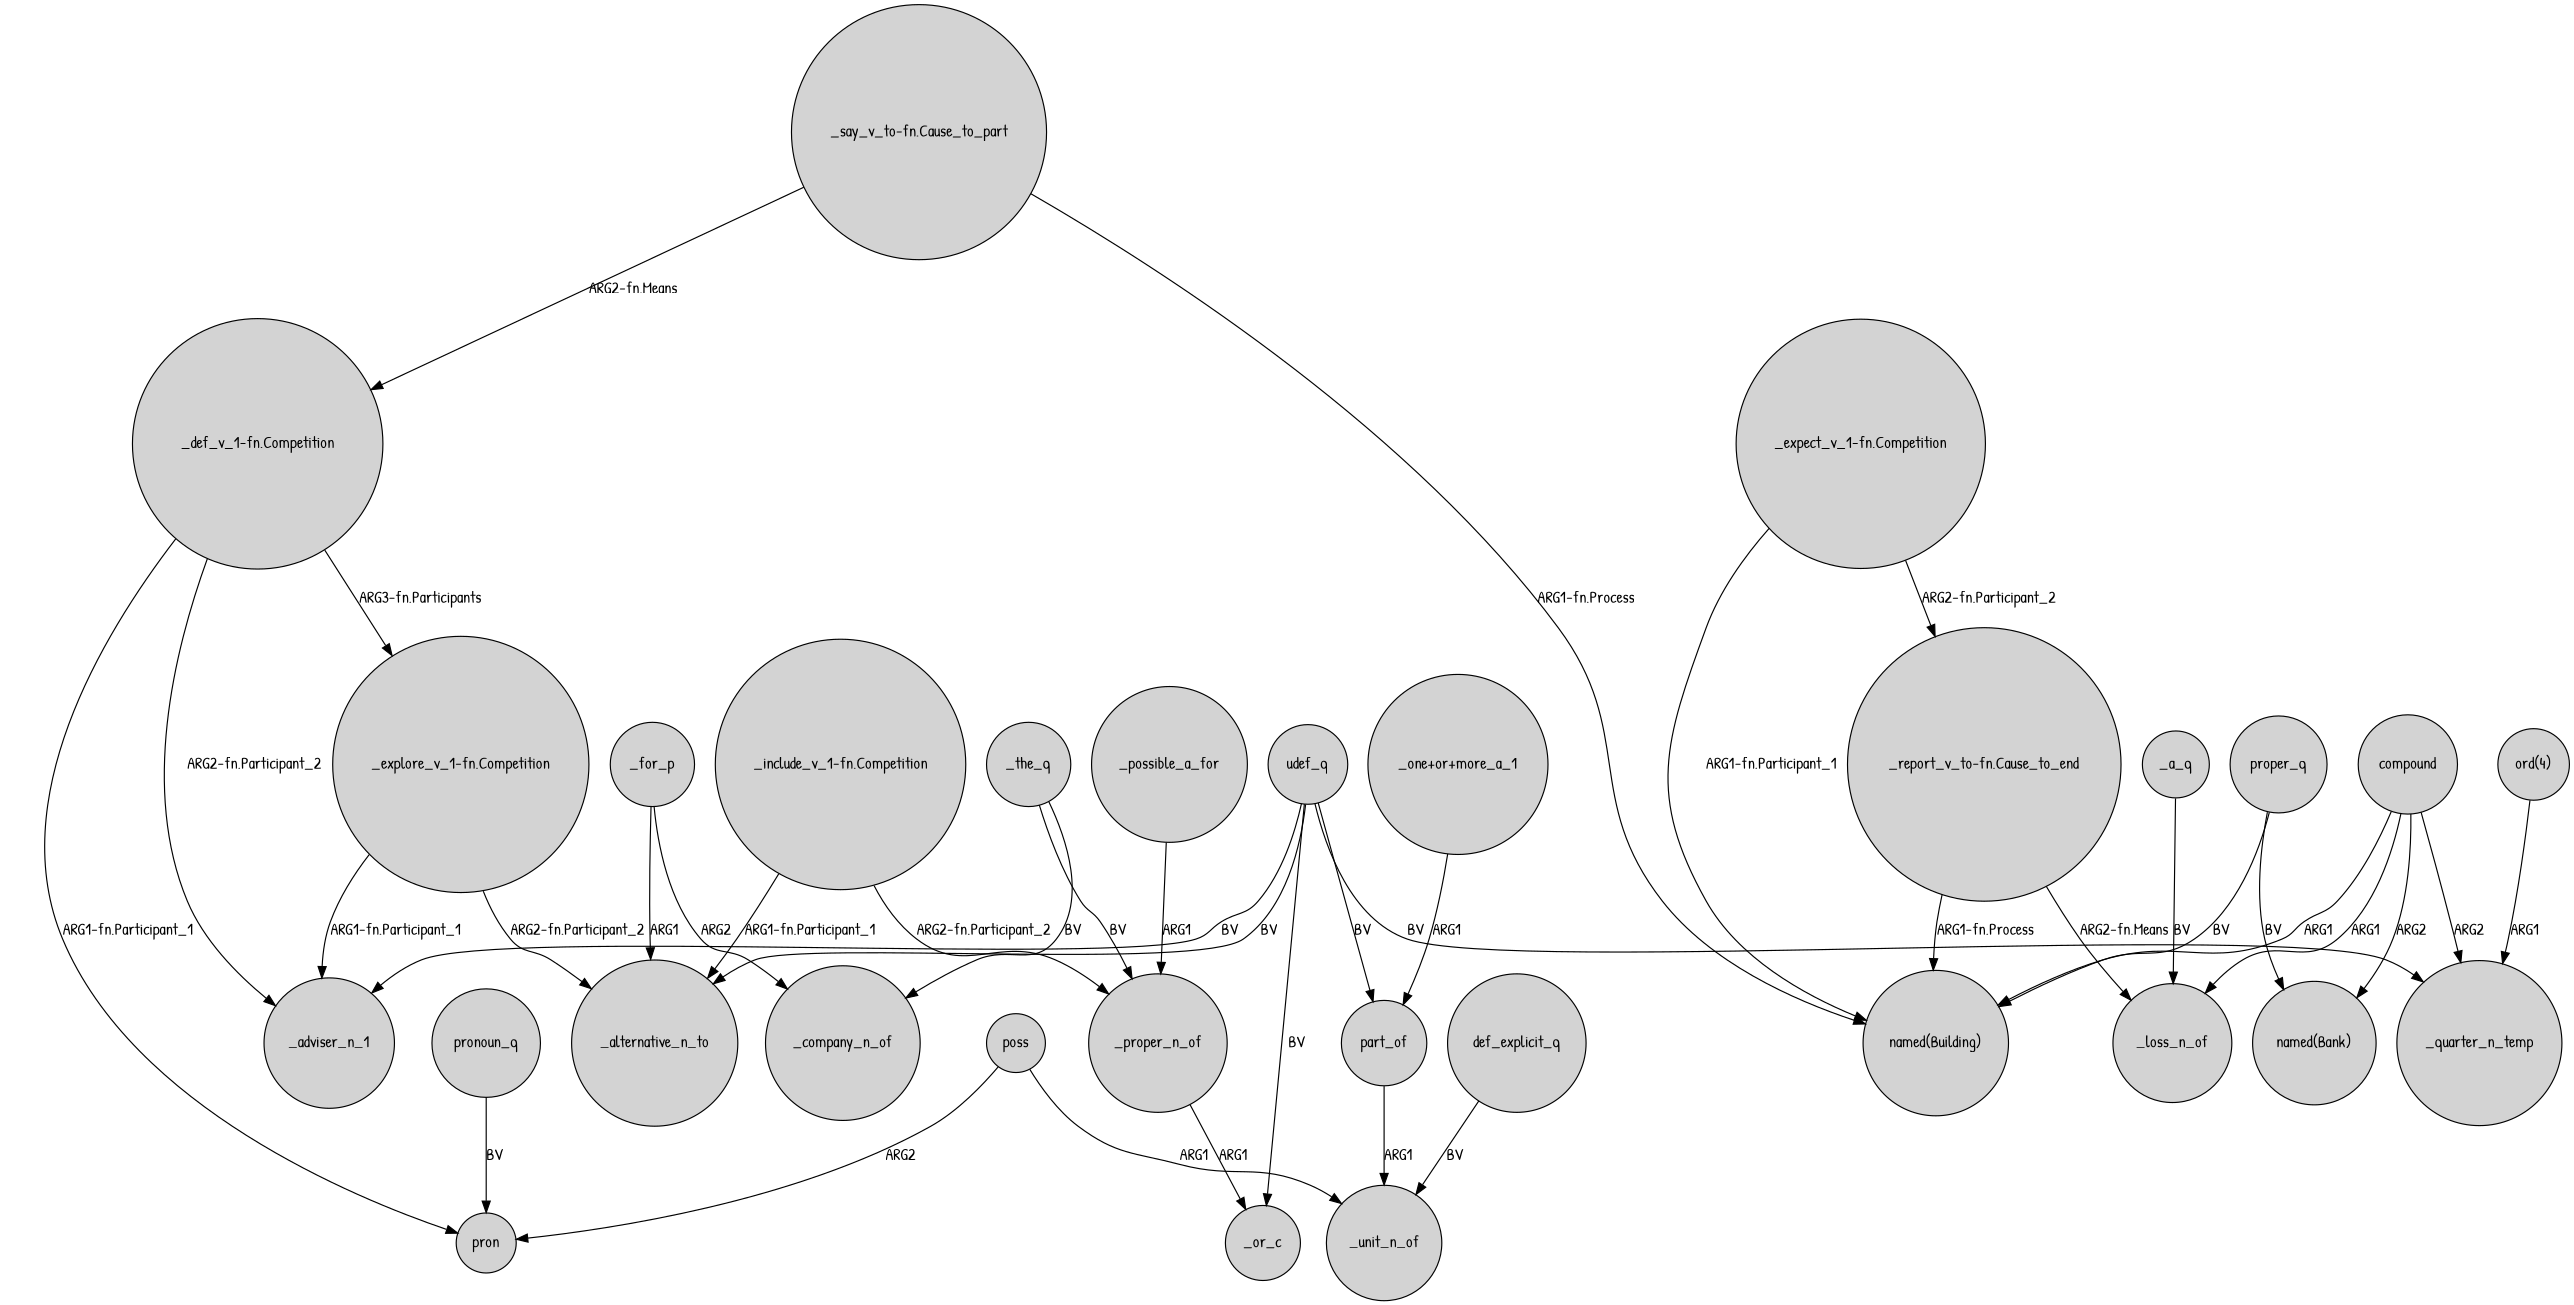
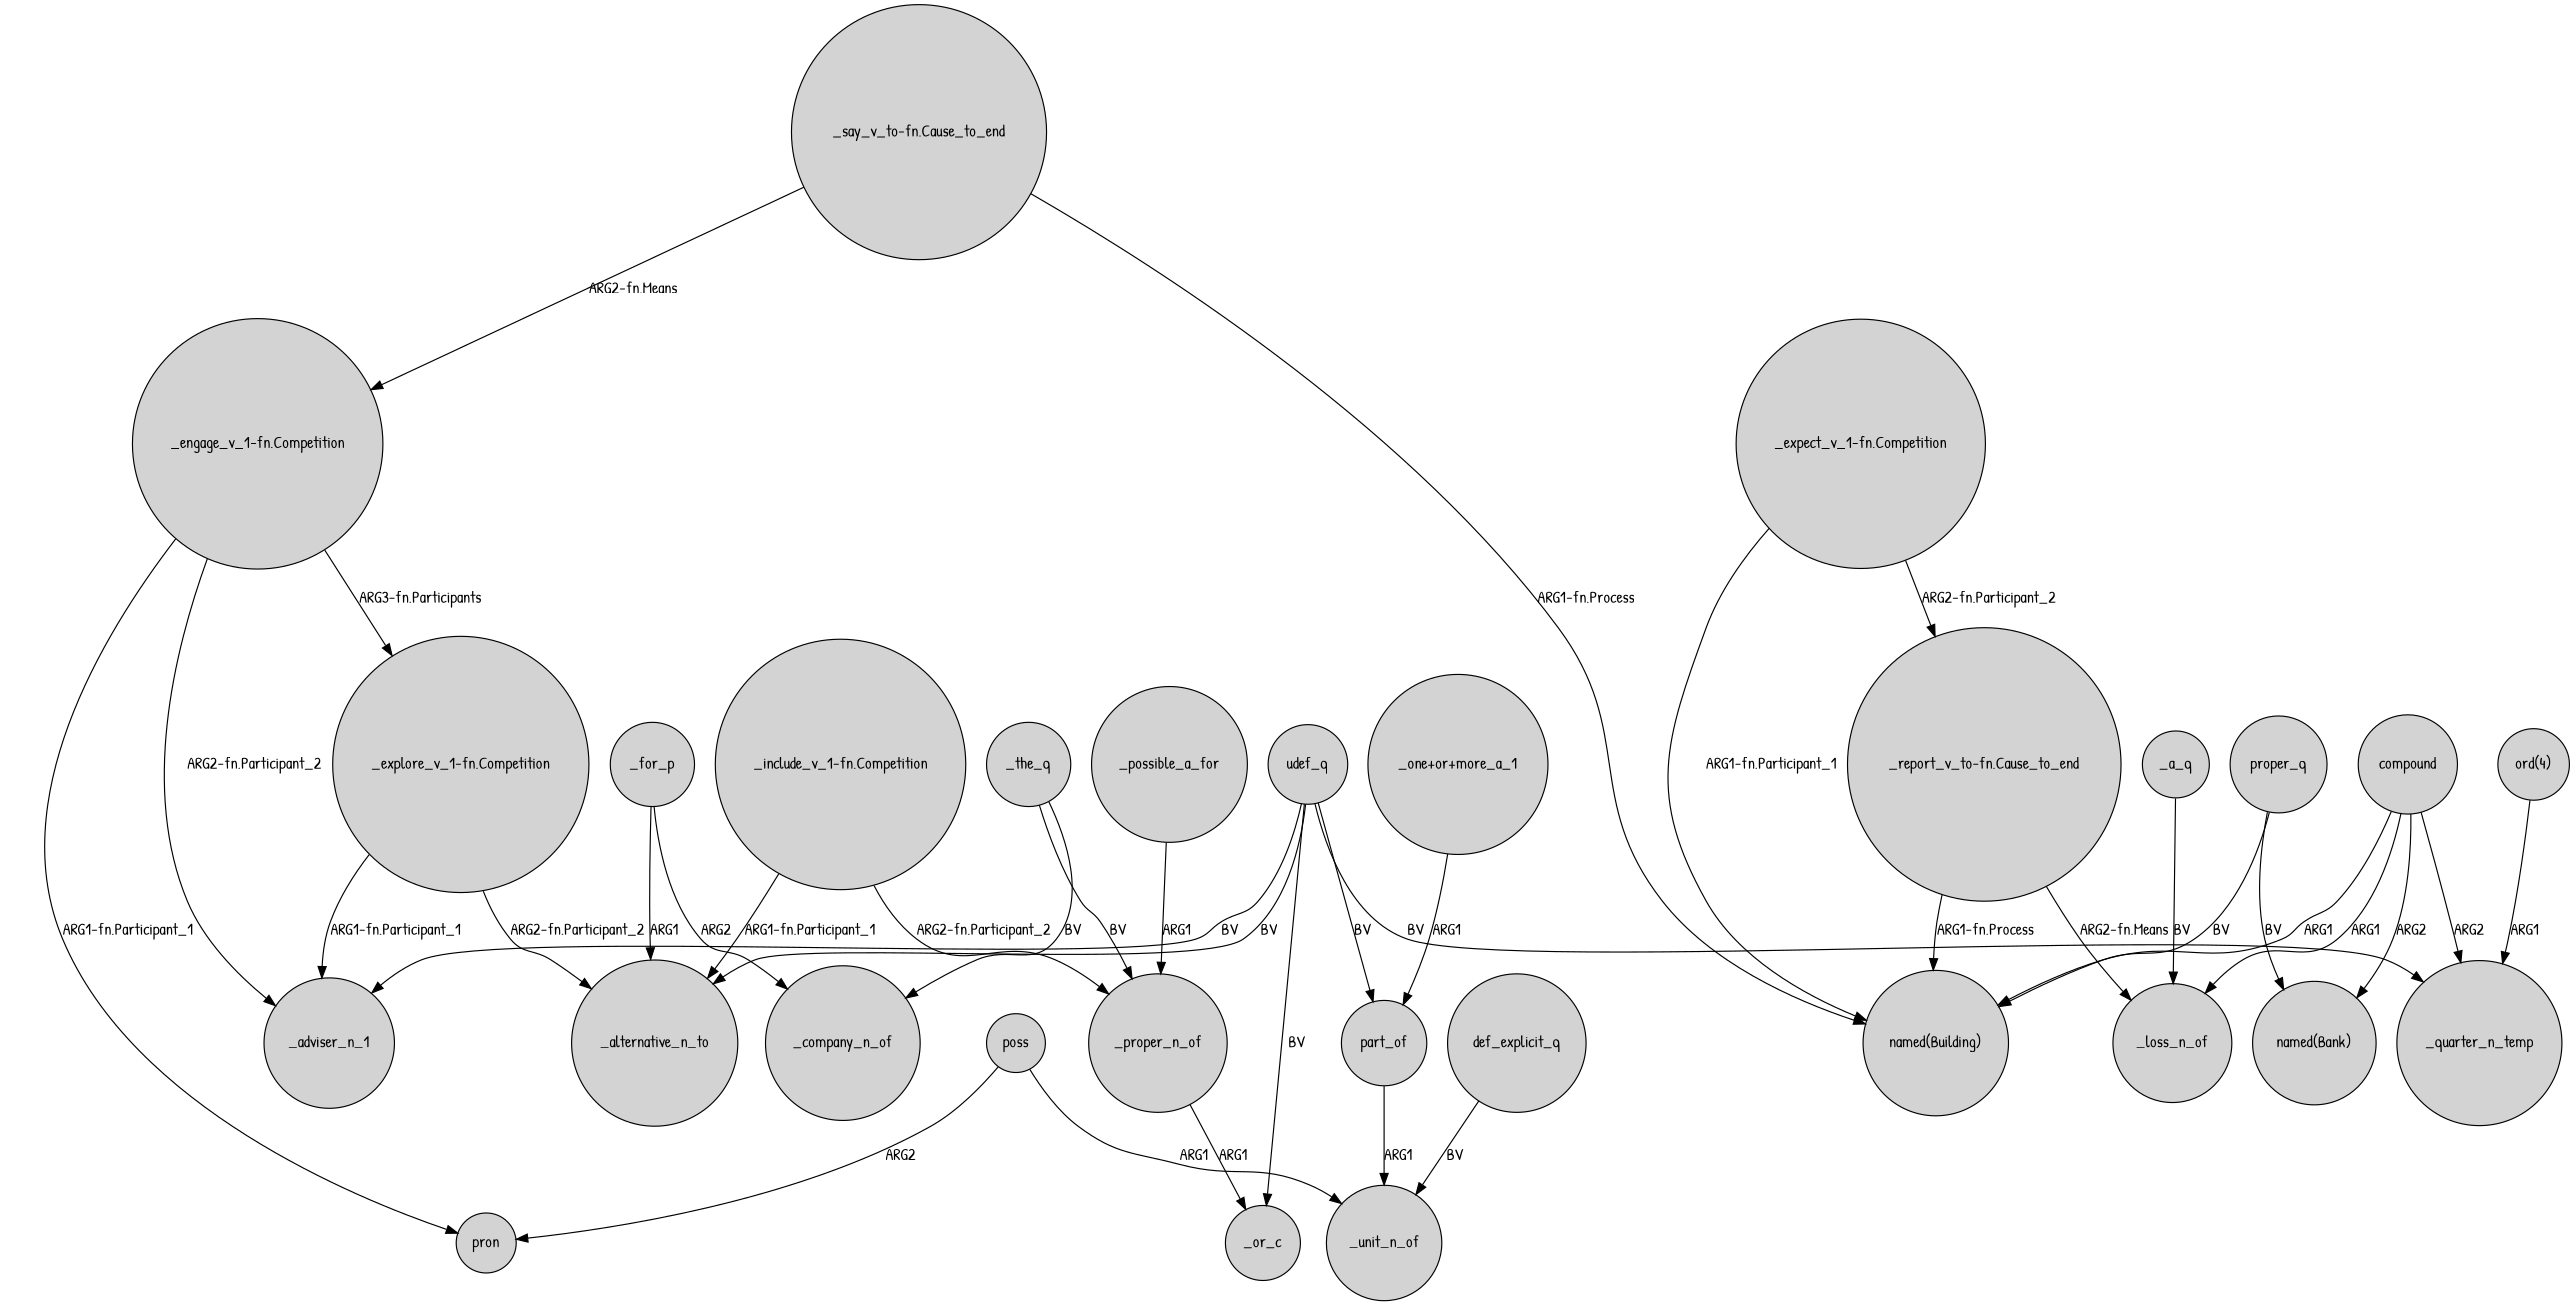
node "_say_v_to-fn.Cause_to_part": label "_say_v_to-fn.Cause_to_part" -> "_say_v_to-fn.Cause_to_end"
node "_def_v_1-fn.Competition": label "_def_v_1-fn.Competition" -> "_engage_v_1-fn.Competition"
node "pronoun_q": removed
